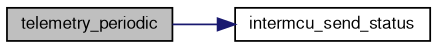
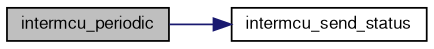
node "telemetry_periodic": label "telemetry_periodic" -> "intermcu_periodic"
